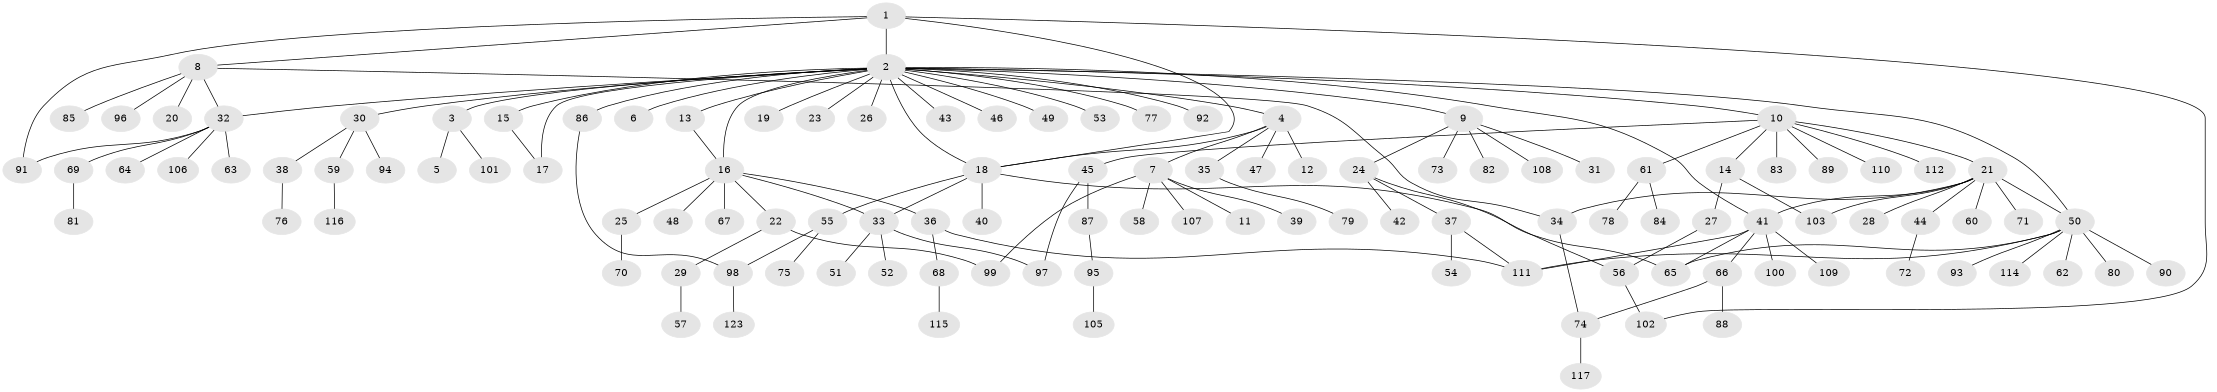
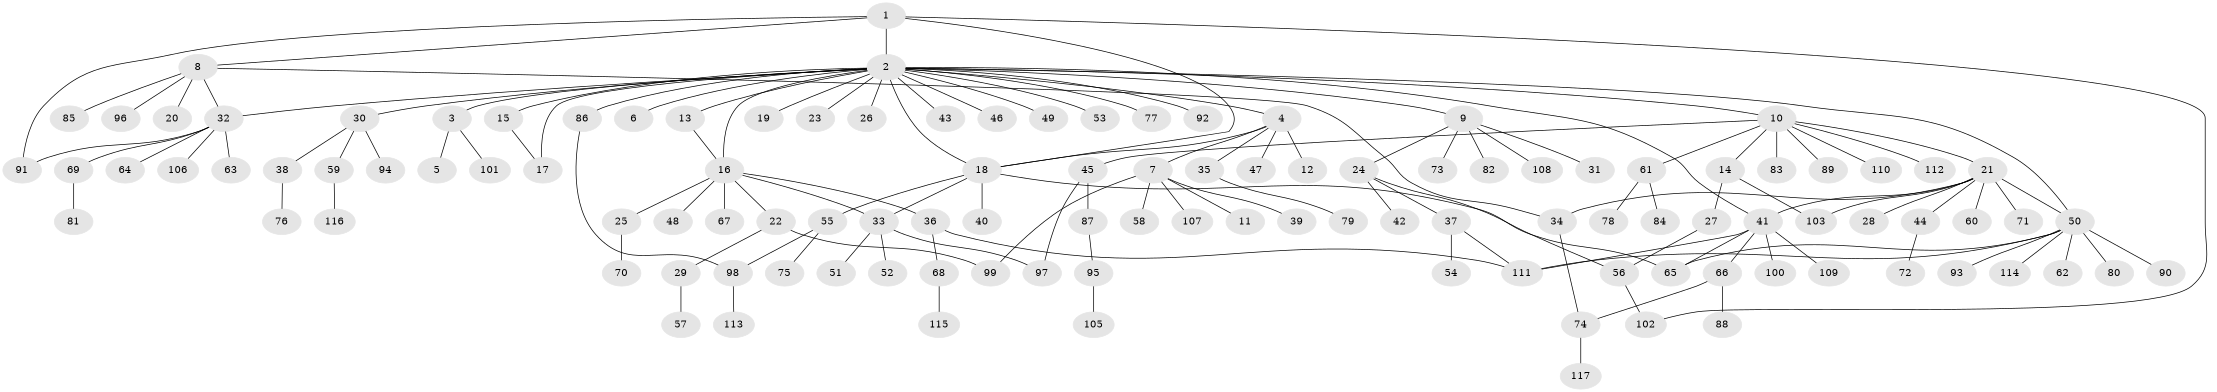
node "123": label "123" -> "113"
